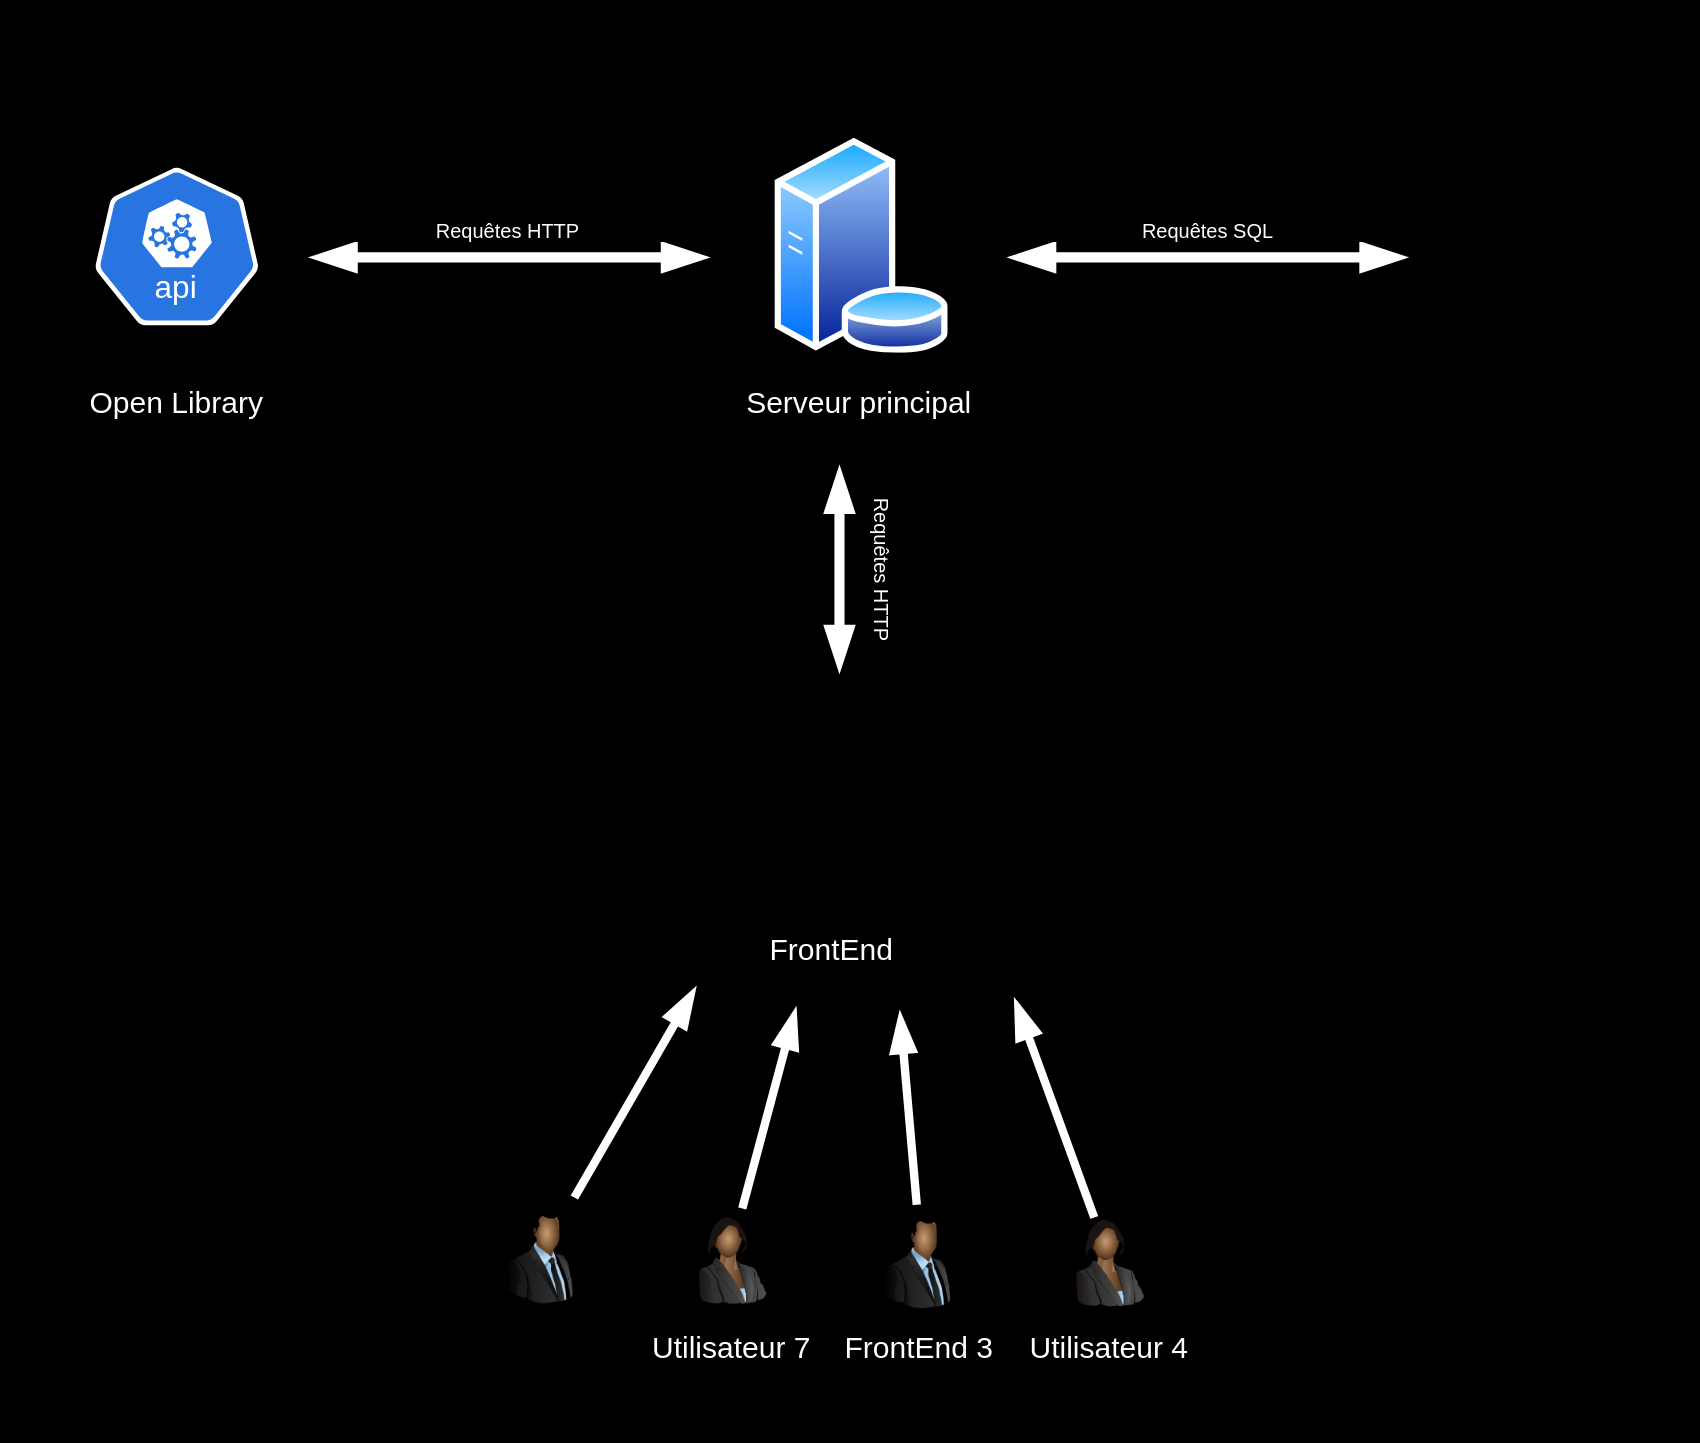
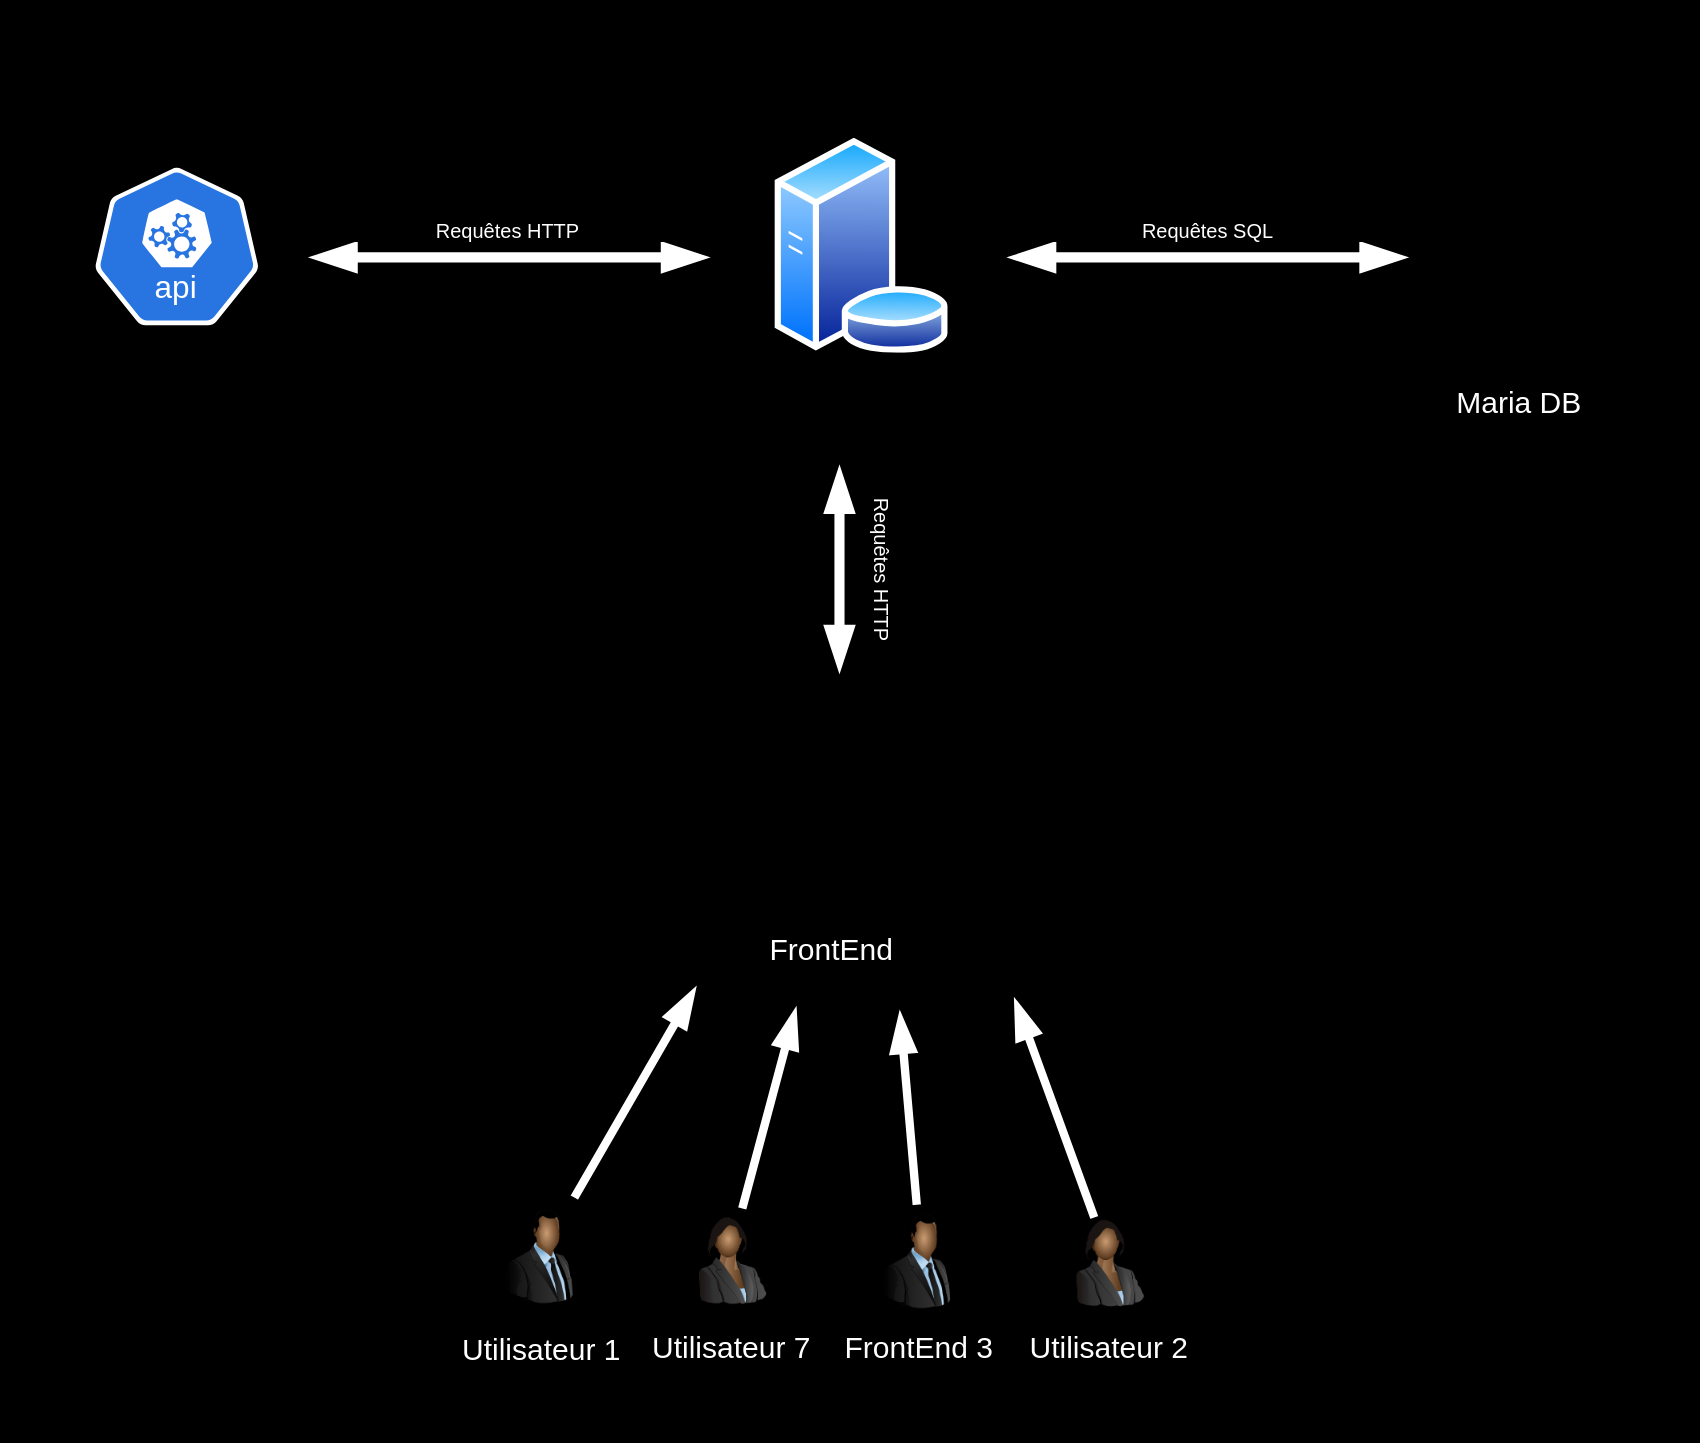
node "Open Library": removed
node "Serveur principal": removed
node "Maria DB": added
node "Utilisateur 4": label "Utilisateur 4" -> "Utilisateur 2"
node "Utilisateur 1": added
